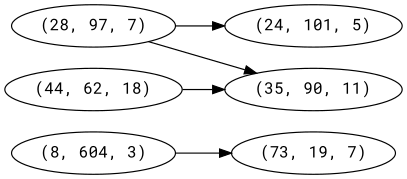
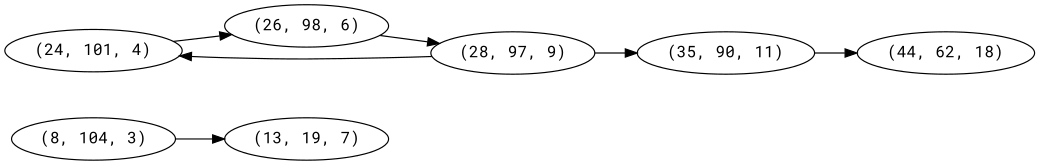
node "(28, 97, 7)": label "(28, 97, 7)" -> "(28, 97, 9)"
node "(26, 98, 6)": added
node "(24, 101, 5)": label "(24, 101, 5)" -> "(24, 101, 4)"
edge "(44, 62, 18)" -> "(35, 90, 11)": reversed
node "(8, 604, 3)": label "(8, 604, 3)" -> "(8, 104, 3)"
node "(73, 19, 7)": label "(73, 19, 7)" -> "(13, 19, 7)"
